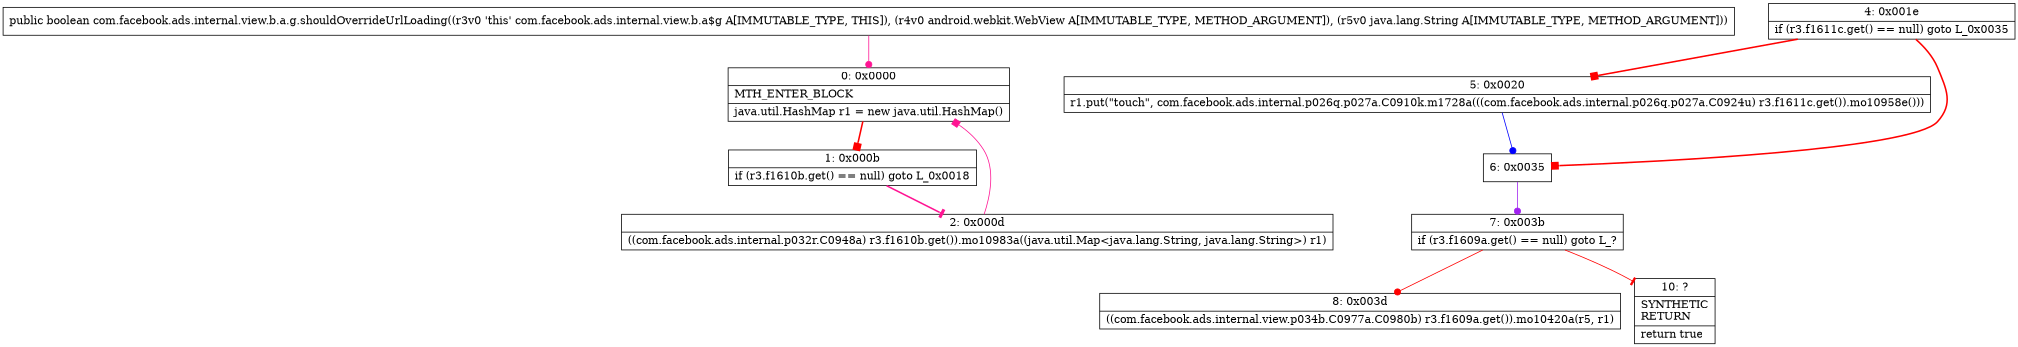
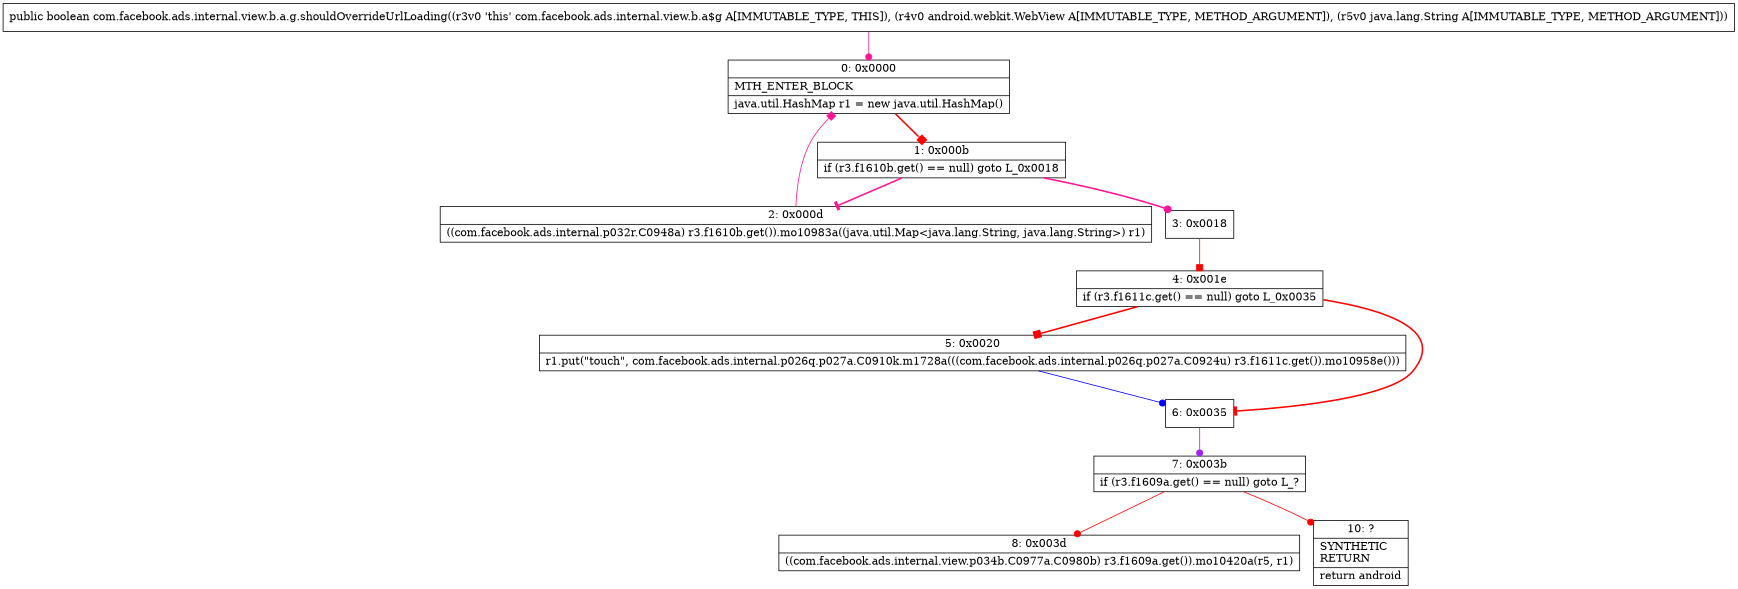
edge "4: 0x001e" -> "6: 0x0035": arrowhead box -> tee
node "3: 0x0018": added
edge "7: 0x003b" -> "10: ?": arrowhead tee -> dot
node "10: ?": text "return true" -> "return android"
